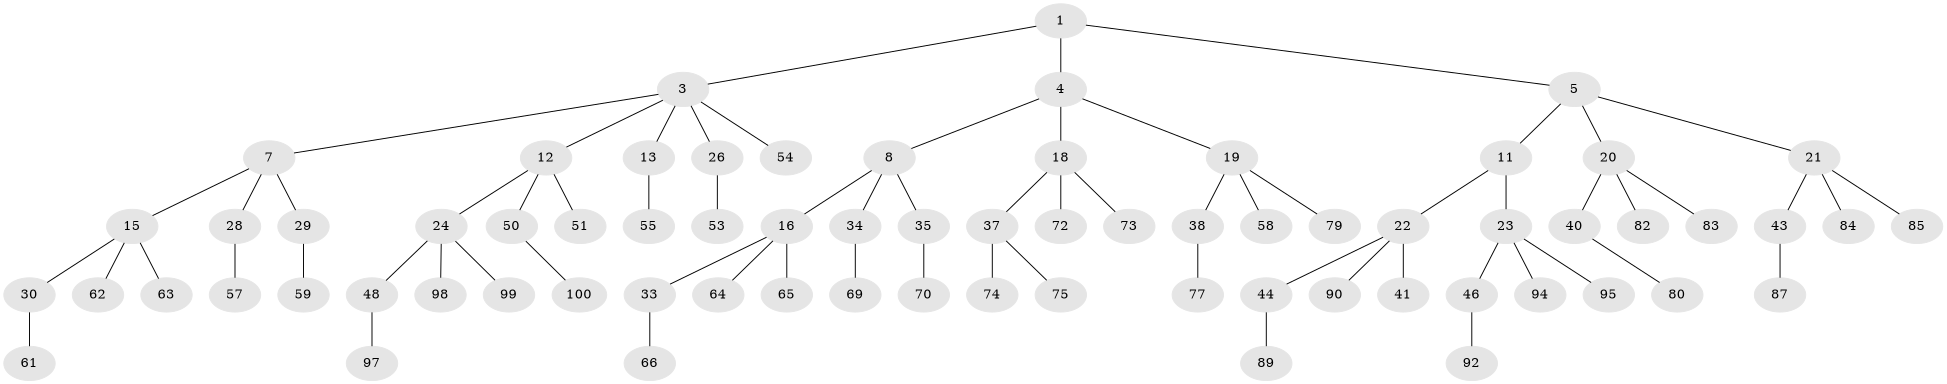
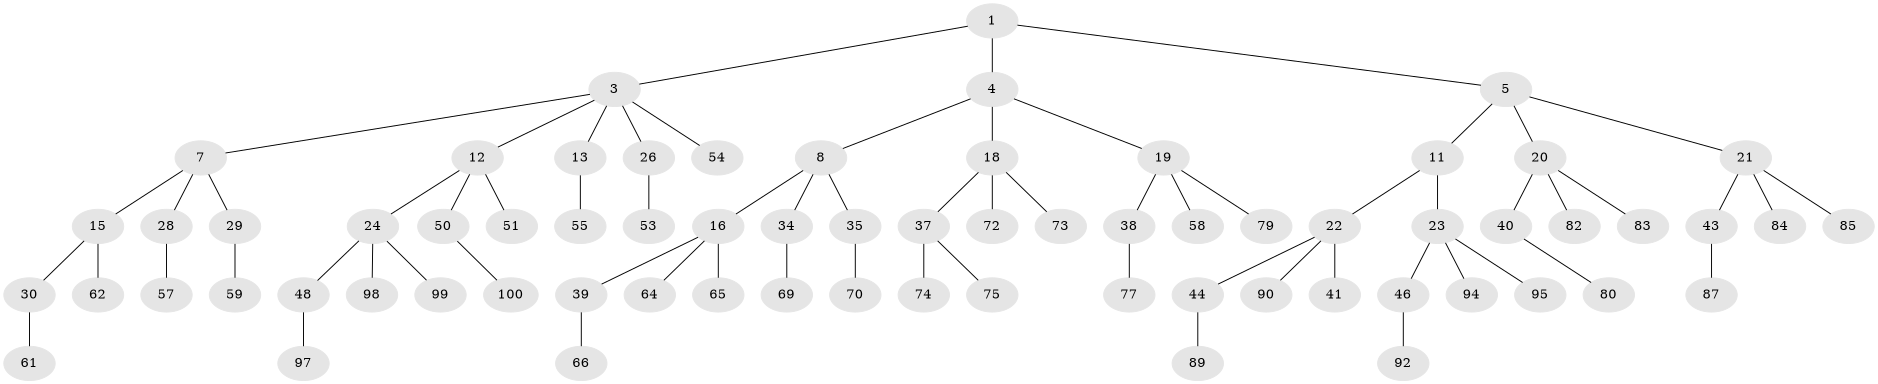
node "63": removed
node "33": label "33" -> "39"
